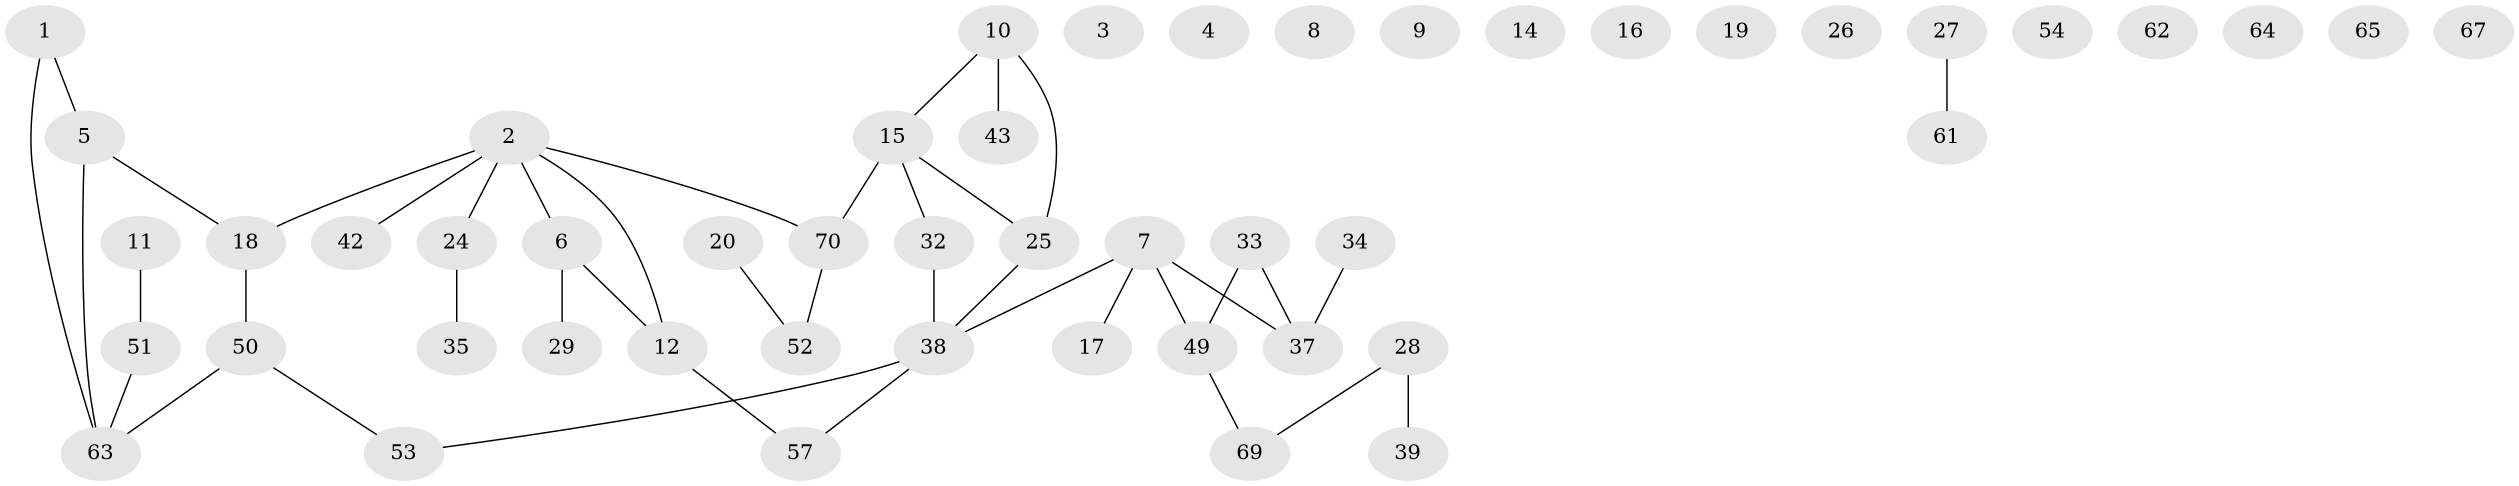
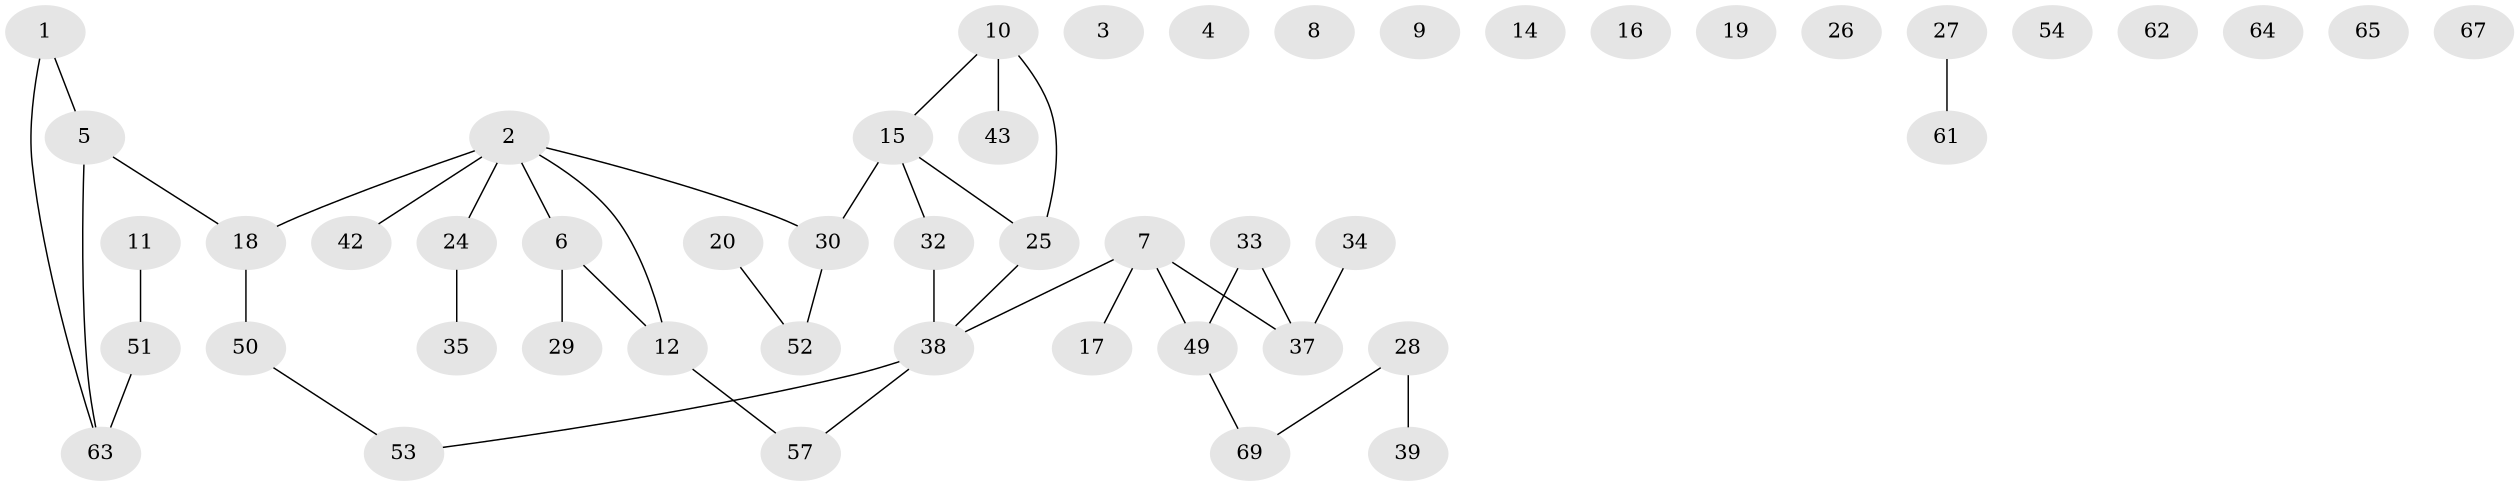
node "70": label "70" -> "30"
edge "50" -- "63": removed
